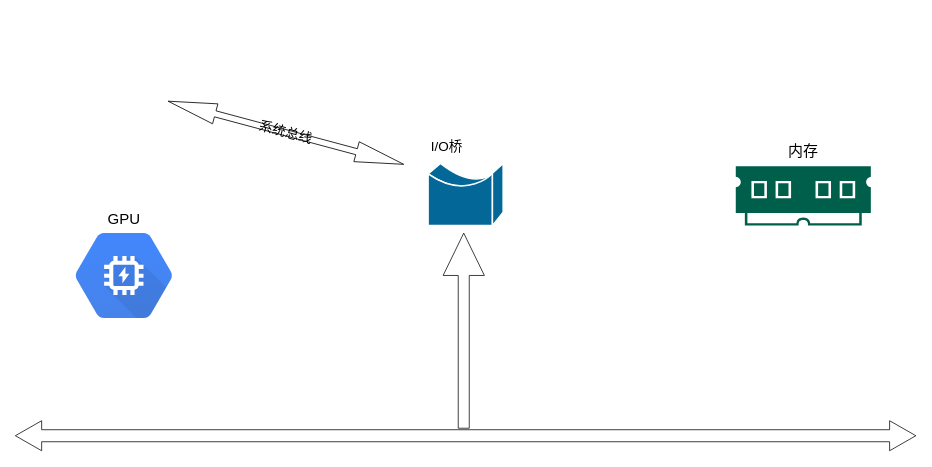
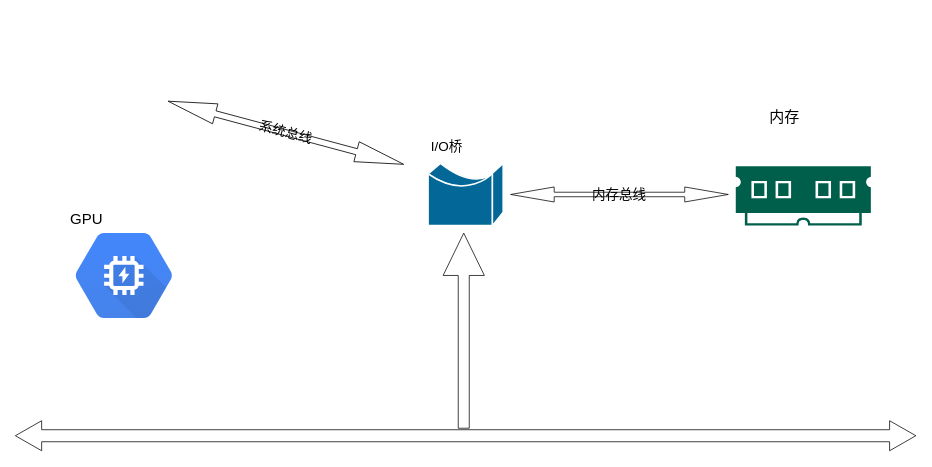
node "内存": moved (803, 150) -> (784, 117)
node "内存总线": added
node "GPU": moved (124, 218) -> (87, 218)
